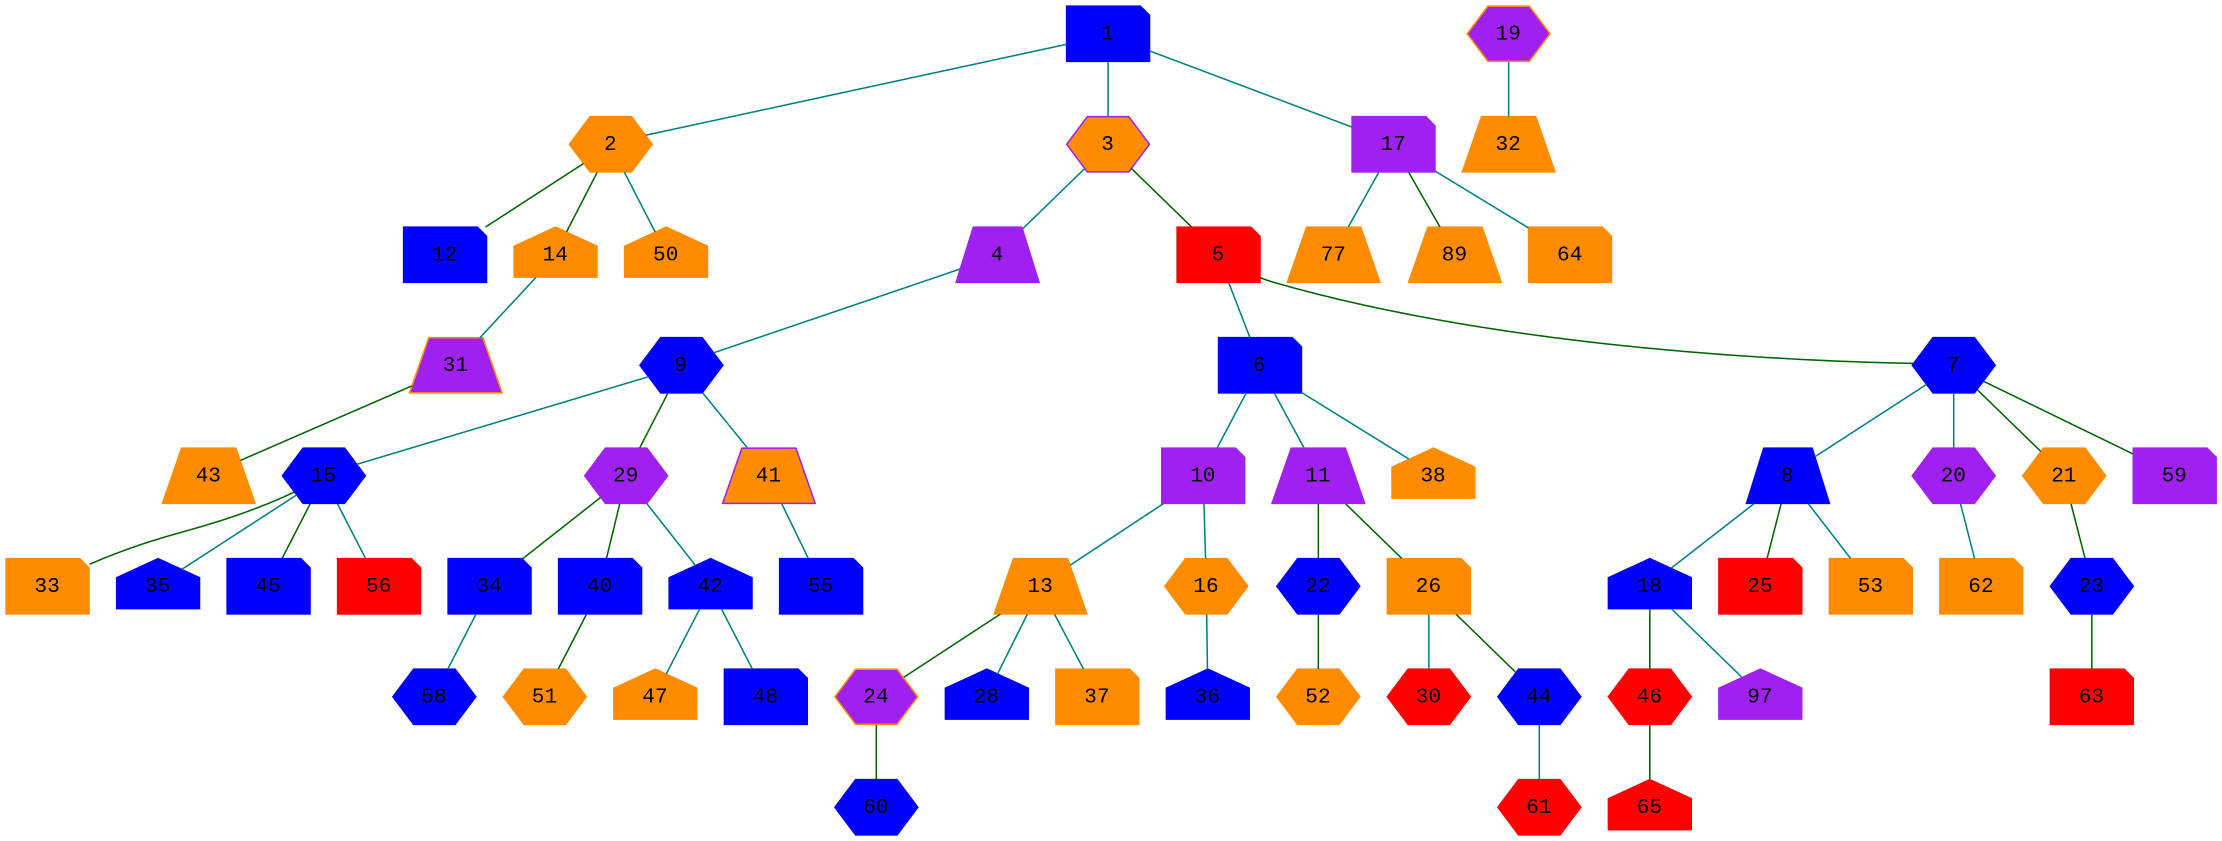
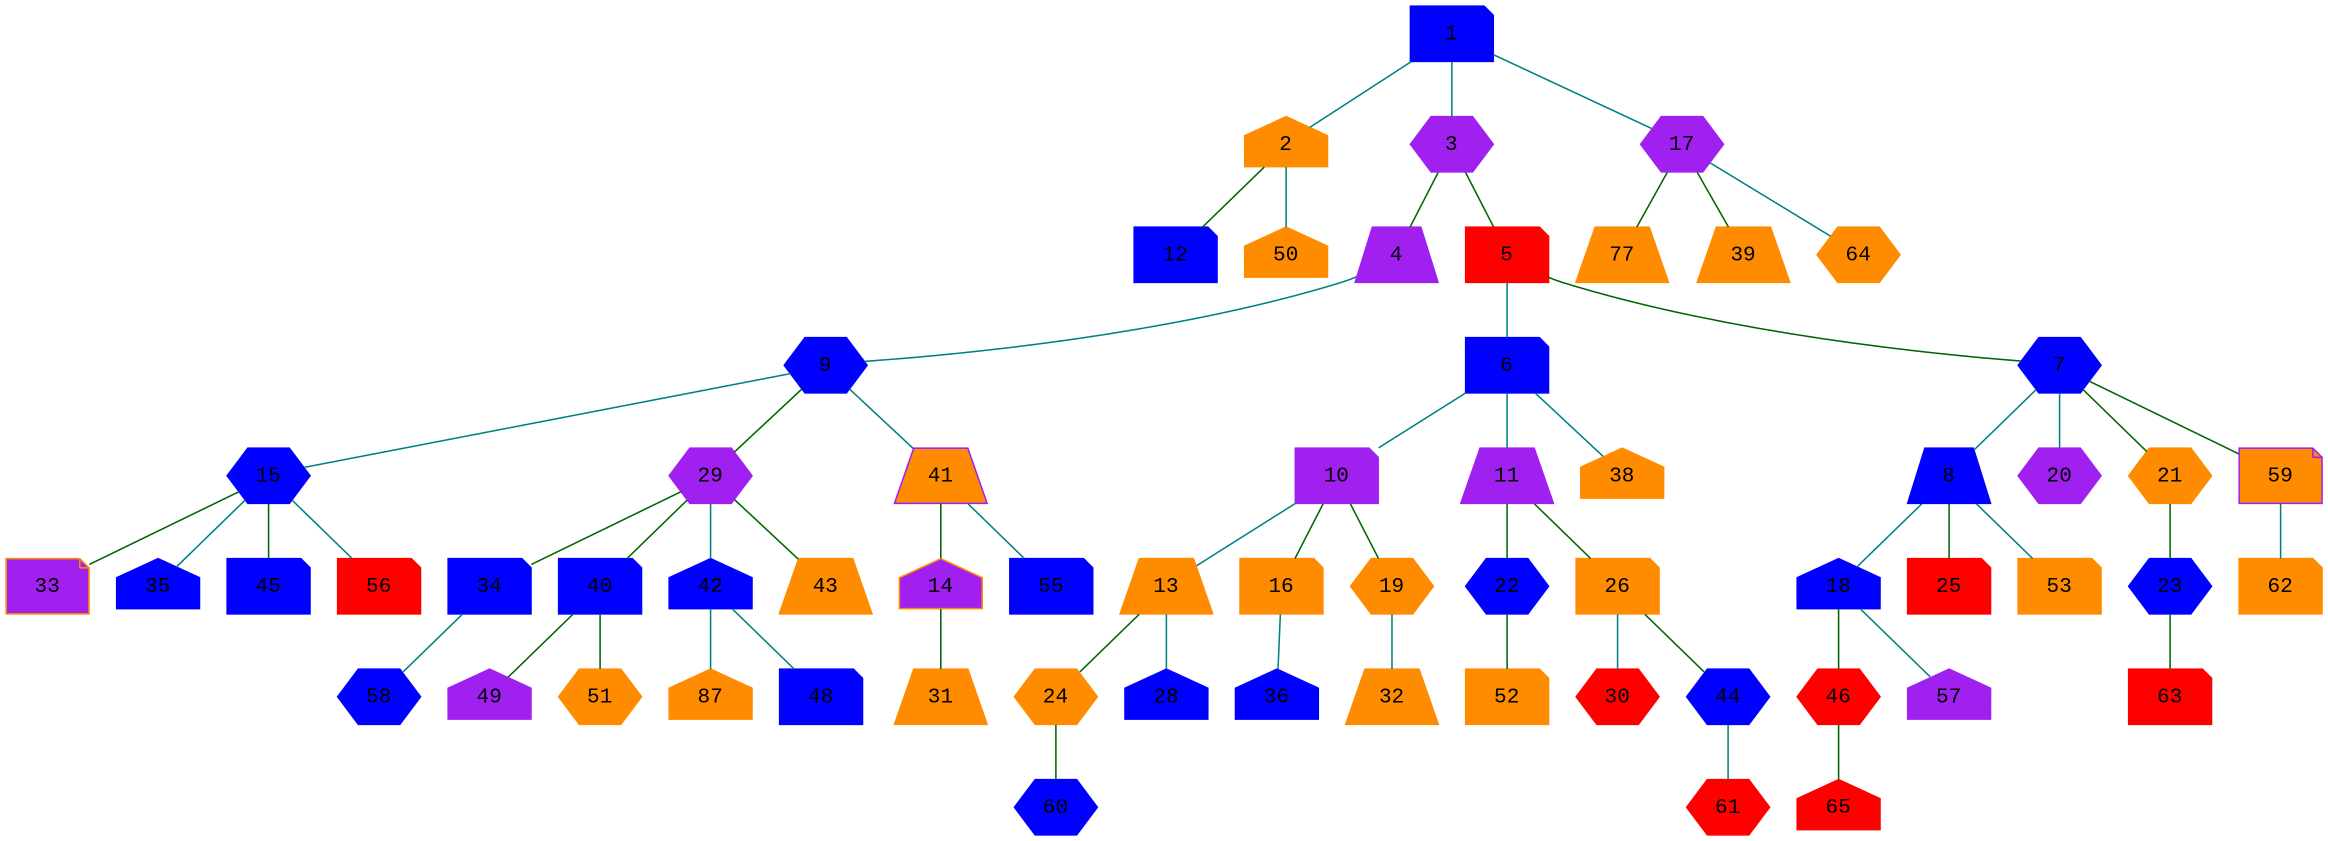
node "19": fillcolor purple -> darkorange
node "2": shape hexagon -> house
node "3": fillcolor darkorange -> purple
node "17": shape note -> hexagon
edge "3" -- "4": color teal -> darkgreen
edge "17" -- "77": color teal -> darkgreen
edge "2" -- "14": now "41" -- "14"
node "14": fillcolor darkorange -> purple
node "89": label "89" -> "39"
node "64": shape note -> hexagon
edge "14" -- "31": color teal -> darkgreen
node "31": fillcolor purple -> darkorange
edge "31" -- "43": now "29" -- "43"
node "59": fillcolor purple -> darkorange
edge "10" -- "16": color teal -> darkgreen
edge "10" -- "19": added
edge "20" -- "62": now "59" -- "62"
node "33": fillcolor darkorange -> purple
node "16": shape hexagon -> note
node "49": added
node "47": label "47" -> "87"
node "24": fillcolor purple -> darkorange
node "37": removed
node "52": shape hexagon -> note
node "97": label "97" -> "57"
